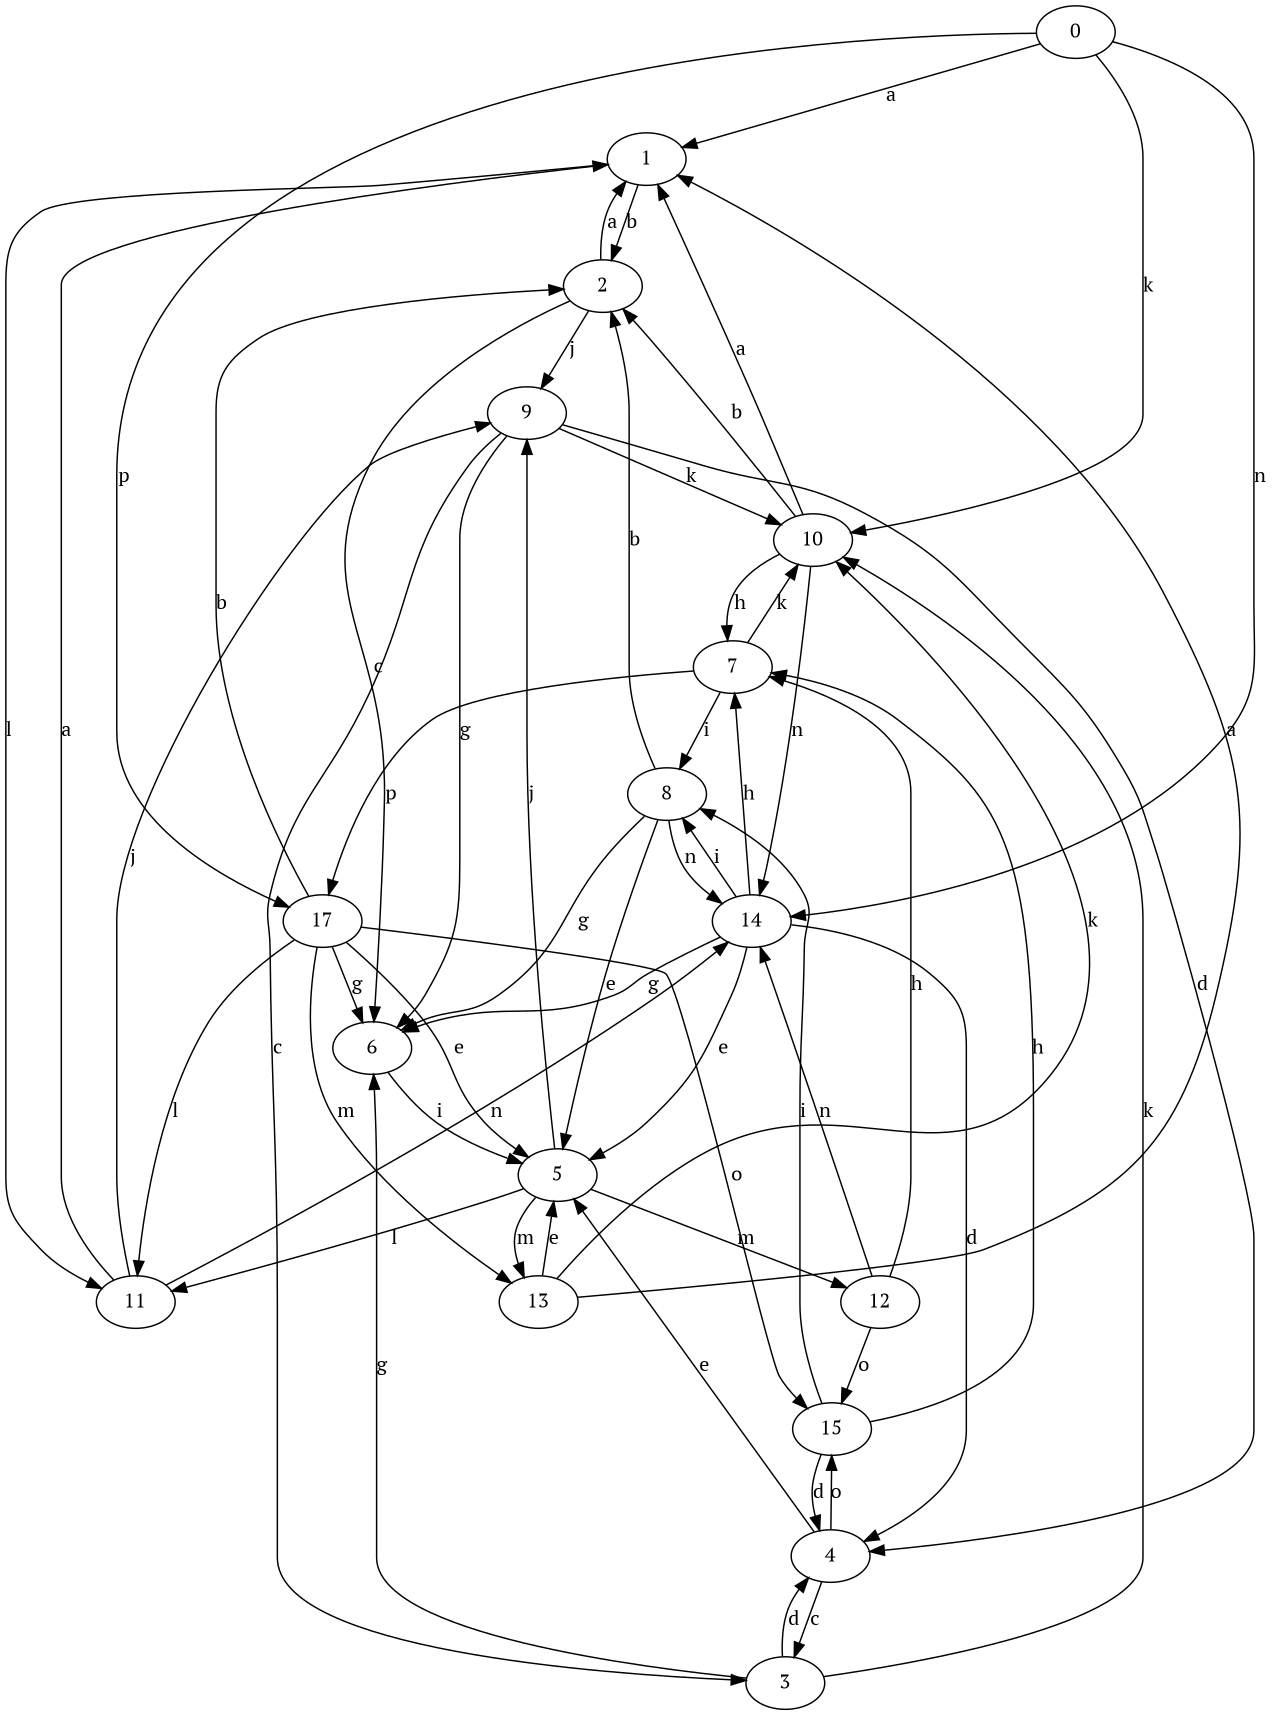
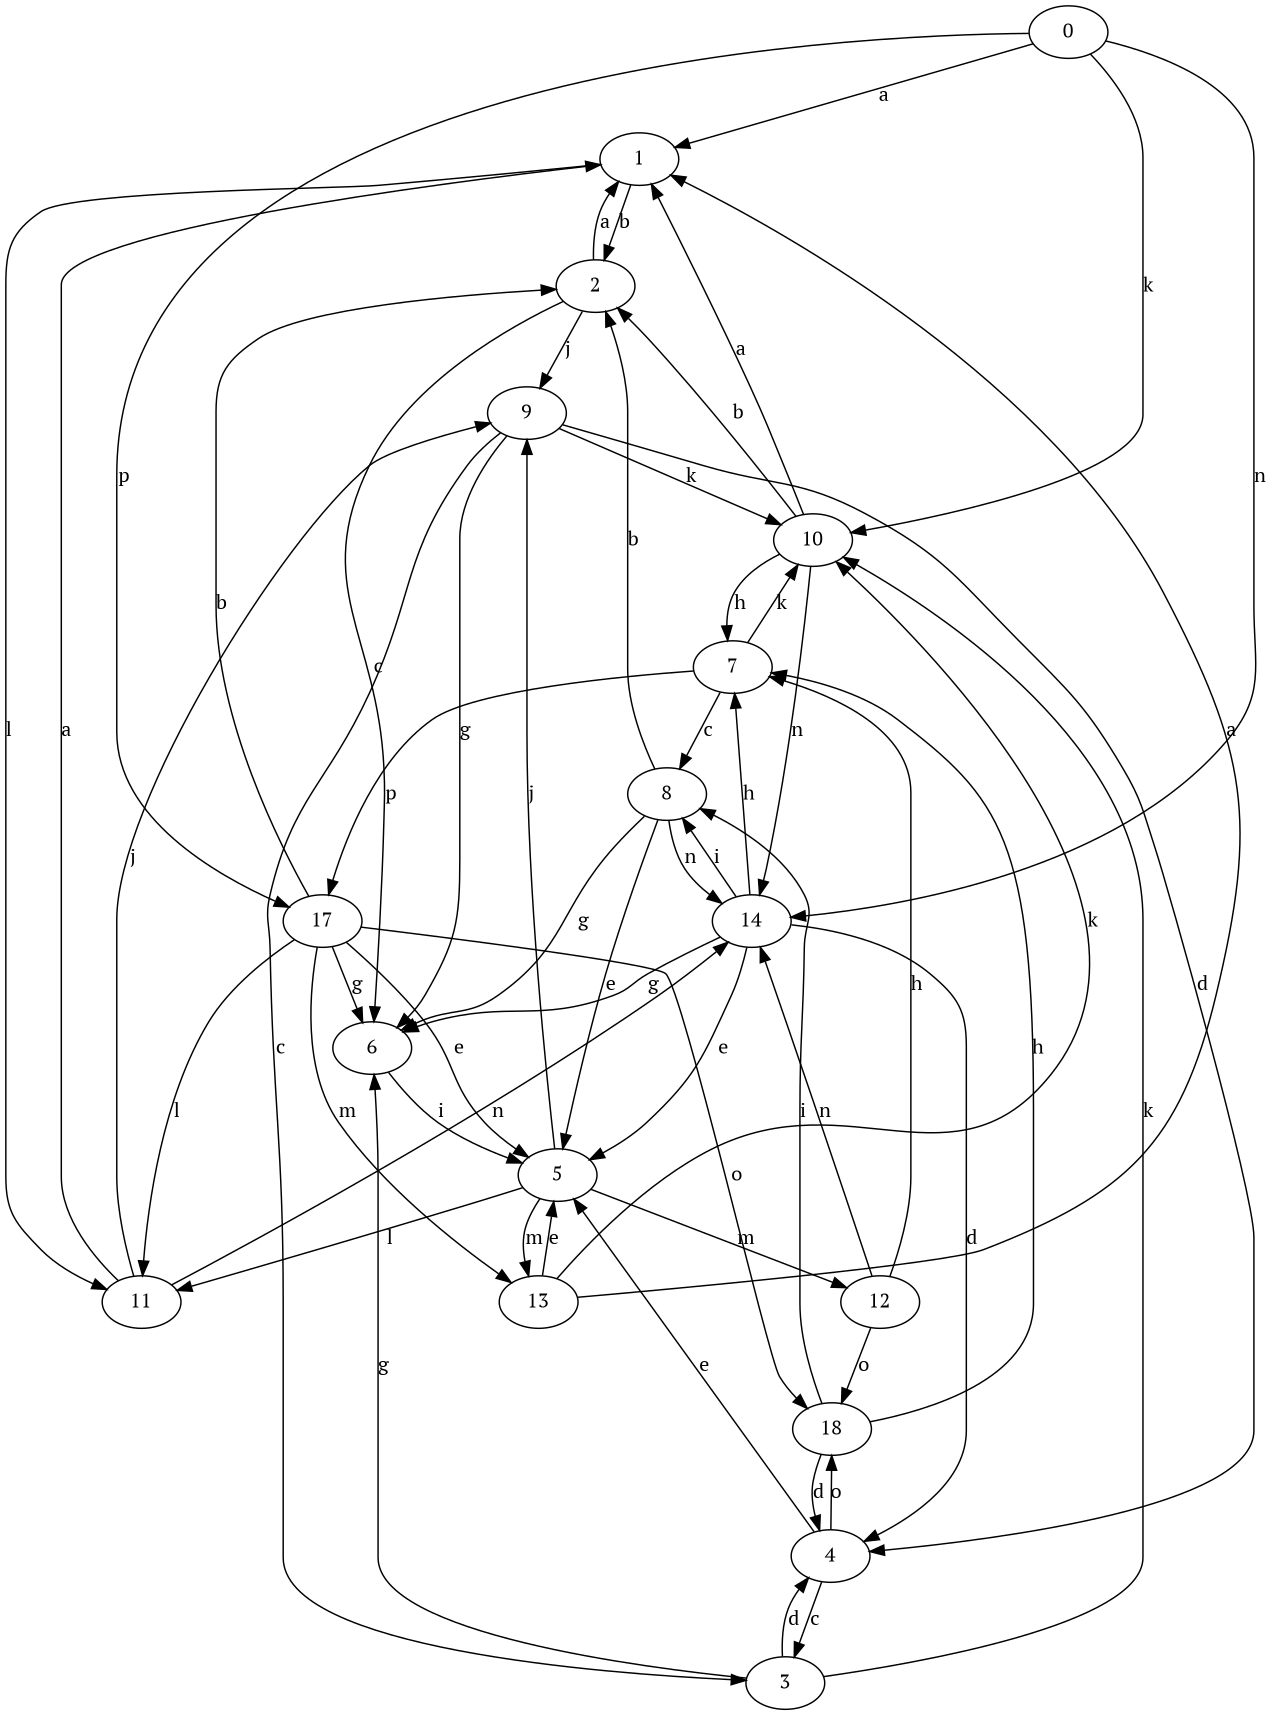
edge "7" -> "8": label "i" -> "c"
node "15": label "15" -> "18"
